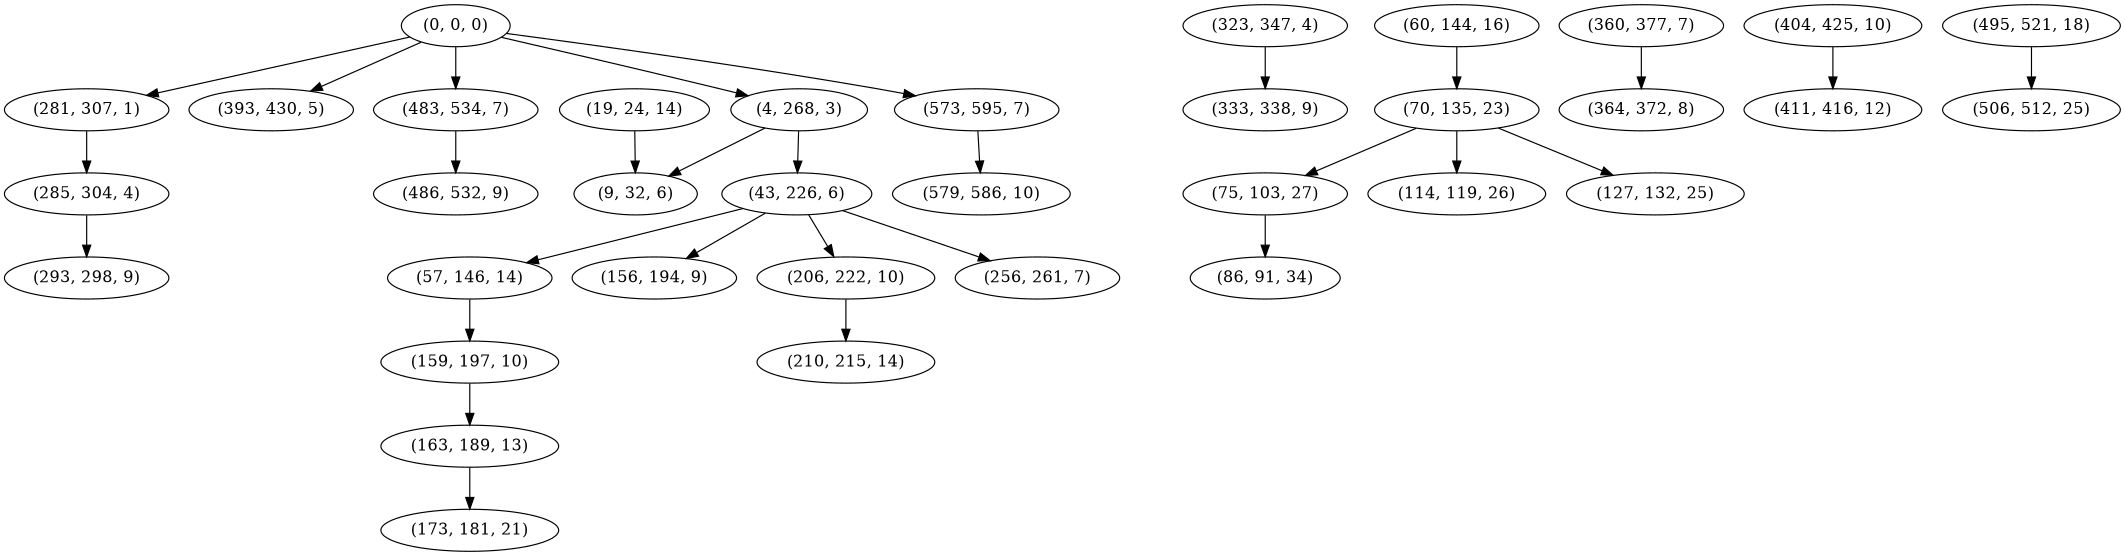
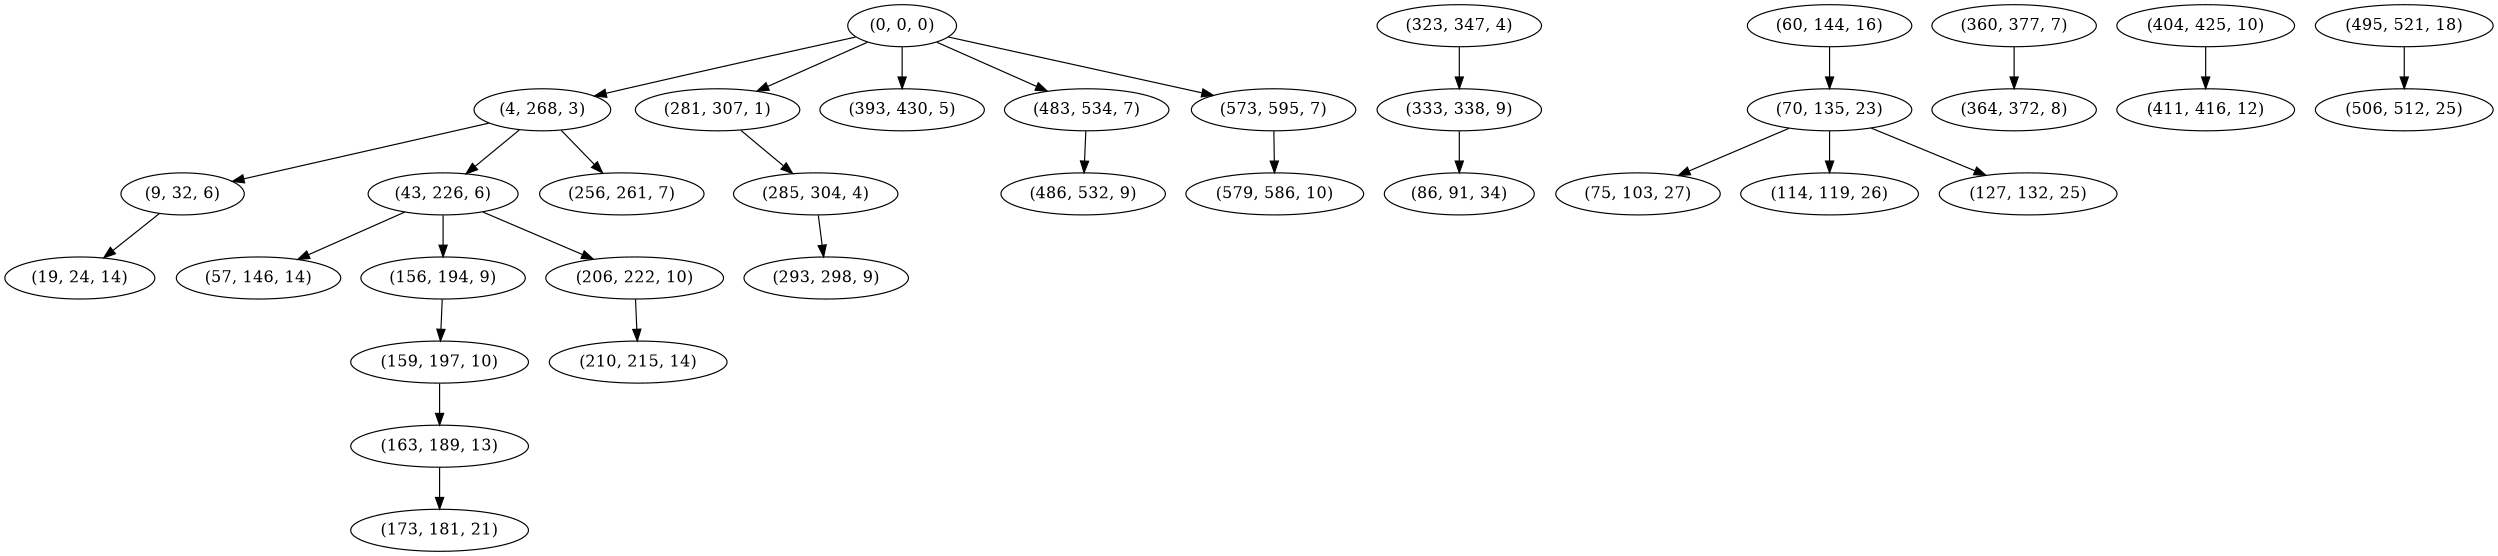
edge "(19, 24, 14)" -> "(9, 32, 6)": reversed
edge "(75, 103, 27)" -> "(86, 91, 34)": now "(333, 338, 9)" -> "(86, 91, 34)"
edge "(43, 226, 6)" -> "(256, 261, 7)": now "(4, 268, 3)" -> "(256, 261, 7)"
edge "(57, 146, 14)" -> "(159, 197, 10)": now "(156, 194, 9)" -> "(159, 197, 10)"
